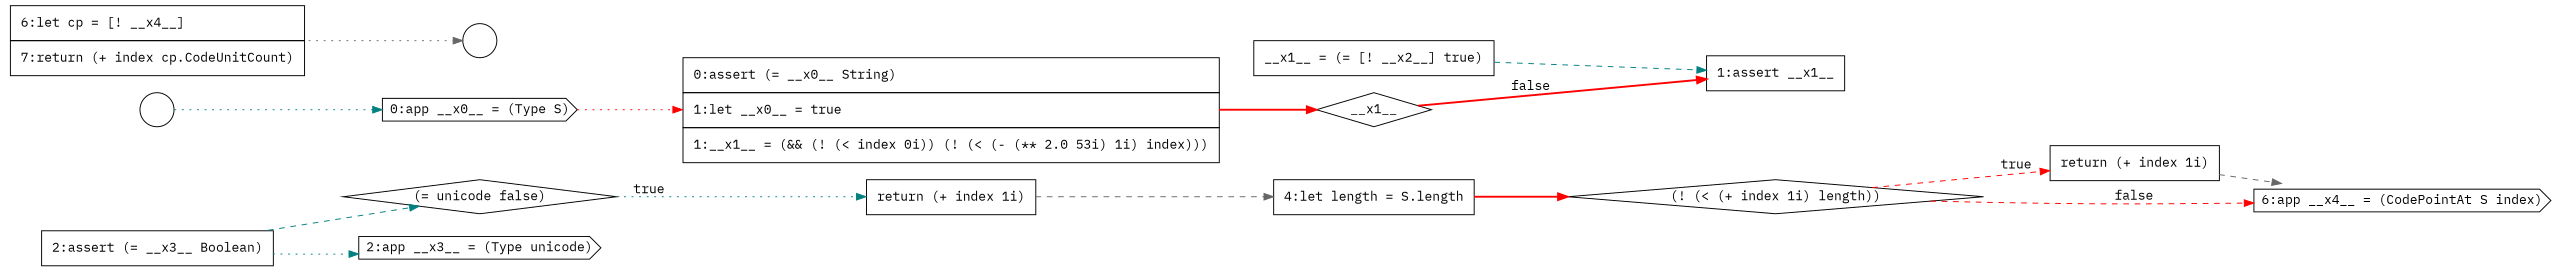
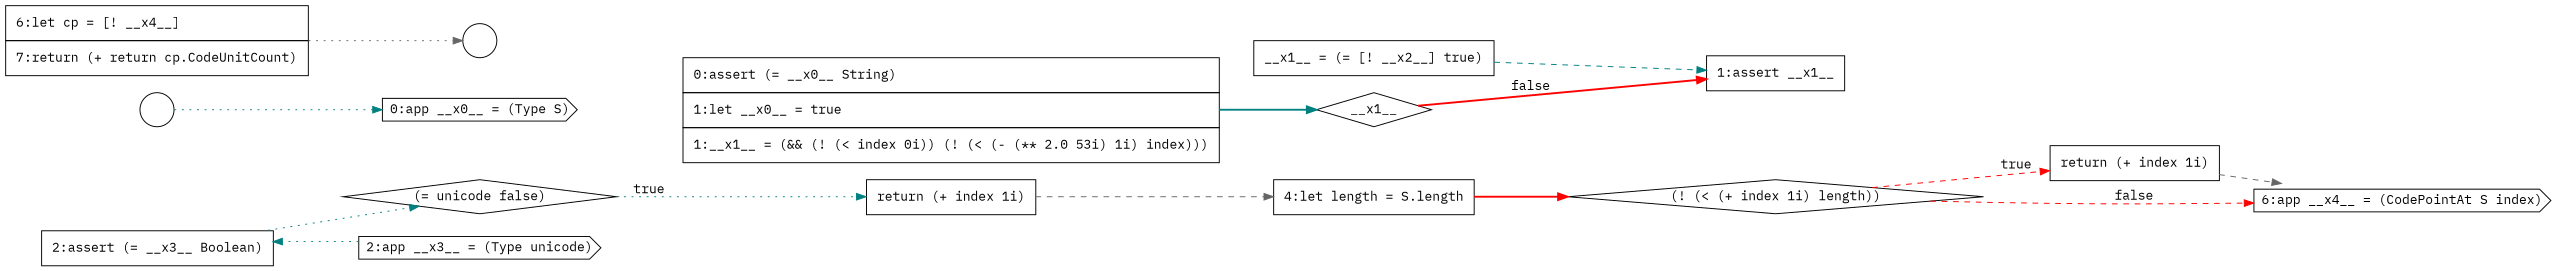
node "6:let cp = [! __x4__]": text "7:return (+ index cp.CodeUnitCount)" -> "7:return (+ return cp.CodeUnitCount)"
edge "0:app __x0__ = (Type S)" -> "0:assert (= __x0__ String)": removed
edge "0:assert (= __x0__ String)" -> "__x1__": color red -> teal
edge "2:assert (= __x3__ Boolean)" -> "(= unicode false)": style dashed -> dotted
edge "2:assert (= __x3__ Boolean)" -> "2:app __x3__ = (Type unicode)": reversed
